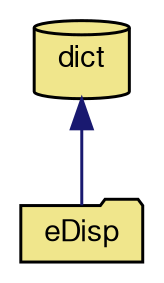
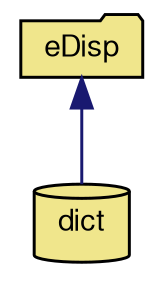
edge "eDisp" -> "dict": reversed
